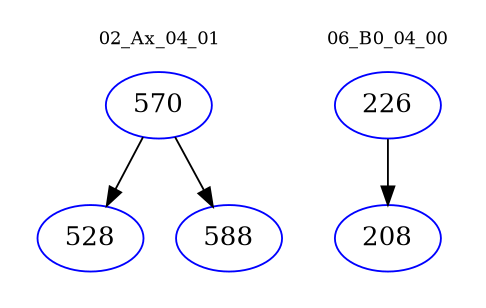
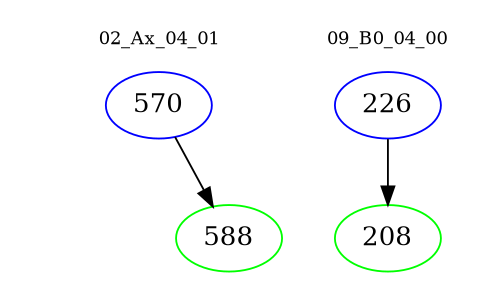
cluster "06_B0_04_00": label "06_B0_04_00" -> "09_B0_04_00"
node "528": removed
node "588": color blue -> green
node "208": color blue -> green
